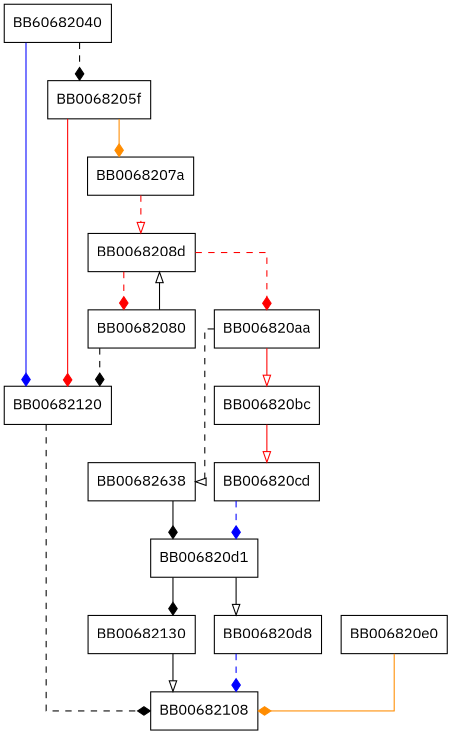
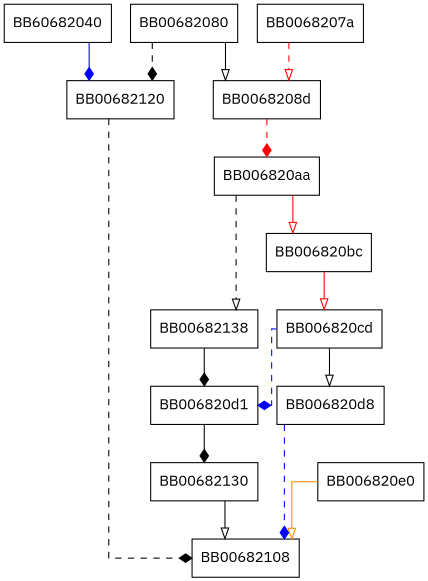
node "BB0068205f": removed
edge "BB0068208d" -> "BB00682080": removed
node "BB00682638": label "BB00682638" -> "BB00682138"
edge "BB006820d1" -> "BB006820d8": now "BB006820cd" -> "BB006820d8"
edge "BB006820e0" -> "BB00682108": arrowhead diamond -> onormal
